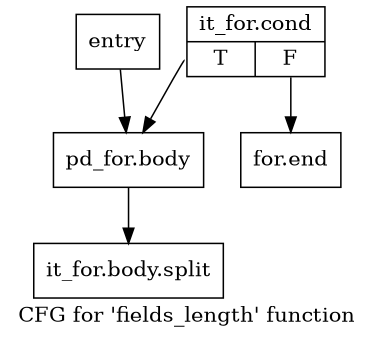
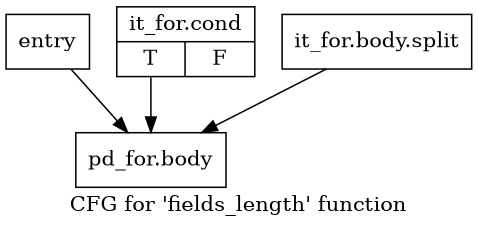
node "for.end": removed
edge "pd_for.body" -> "it_for.body.split": reversed
